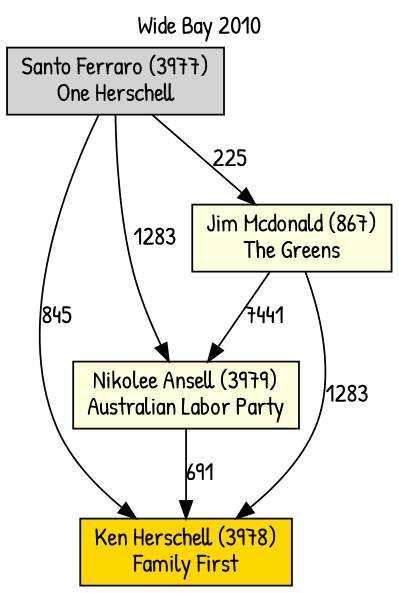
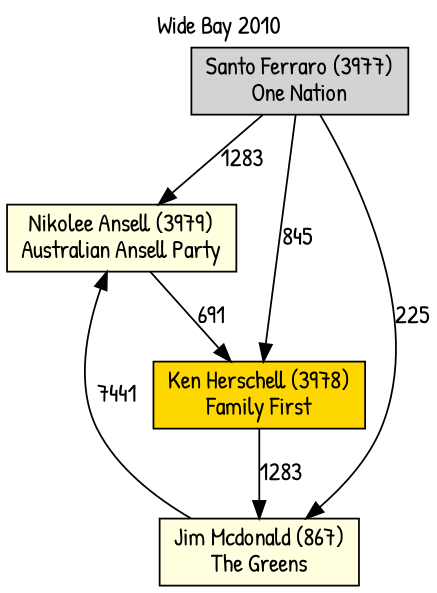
node "Santo Ferraro (3977) One Herschell": label "Santo Ferraro (3977) One Herschell" -> "Santo Ferraro (3977) One Nation"
node "Nikolee Ansell (3979) Australian Labor Party": label "Nikolee Ansell (3979) Australian Labor Party" -> "Nikolee Ansell (3979) Australian Ansell Party"
edge "Jim Mcdonald (867) The Greens" -> "Ken Herschell (3978) Family First": reversed
